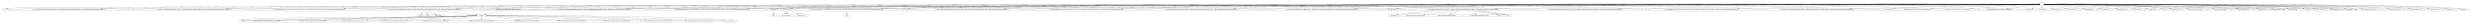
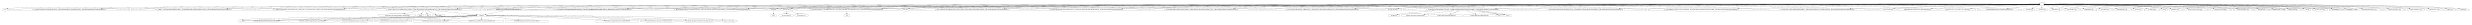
node "callback=jQuery18307575861026998609_1427897879549": added
node "MTP_ySUJH_bn48VBG8sNSnhCUOGz7vYGh680lGh-uXM.woff": removed
